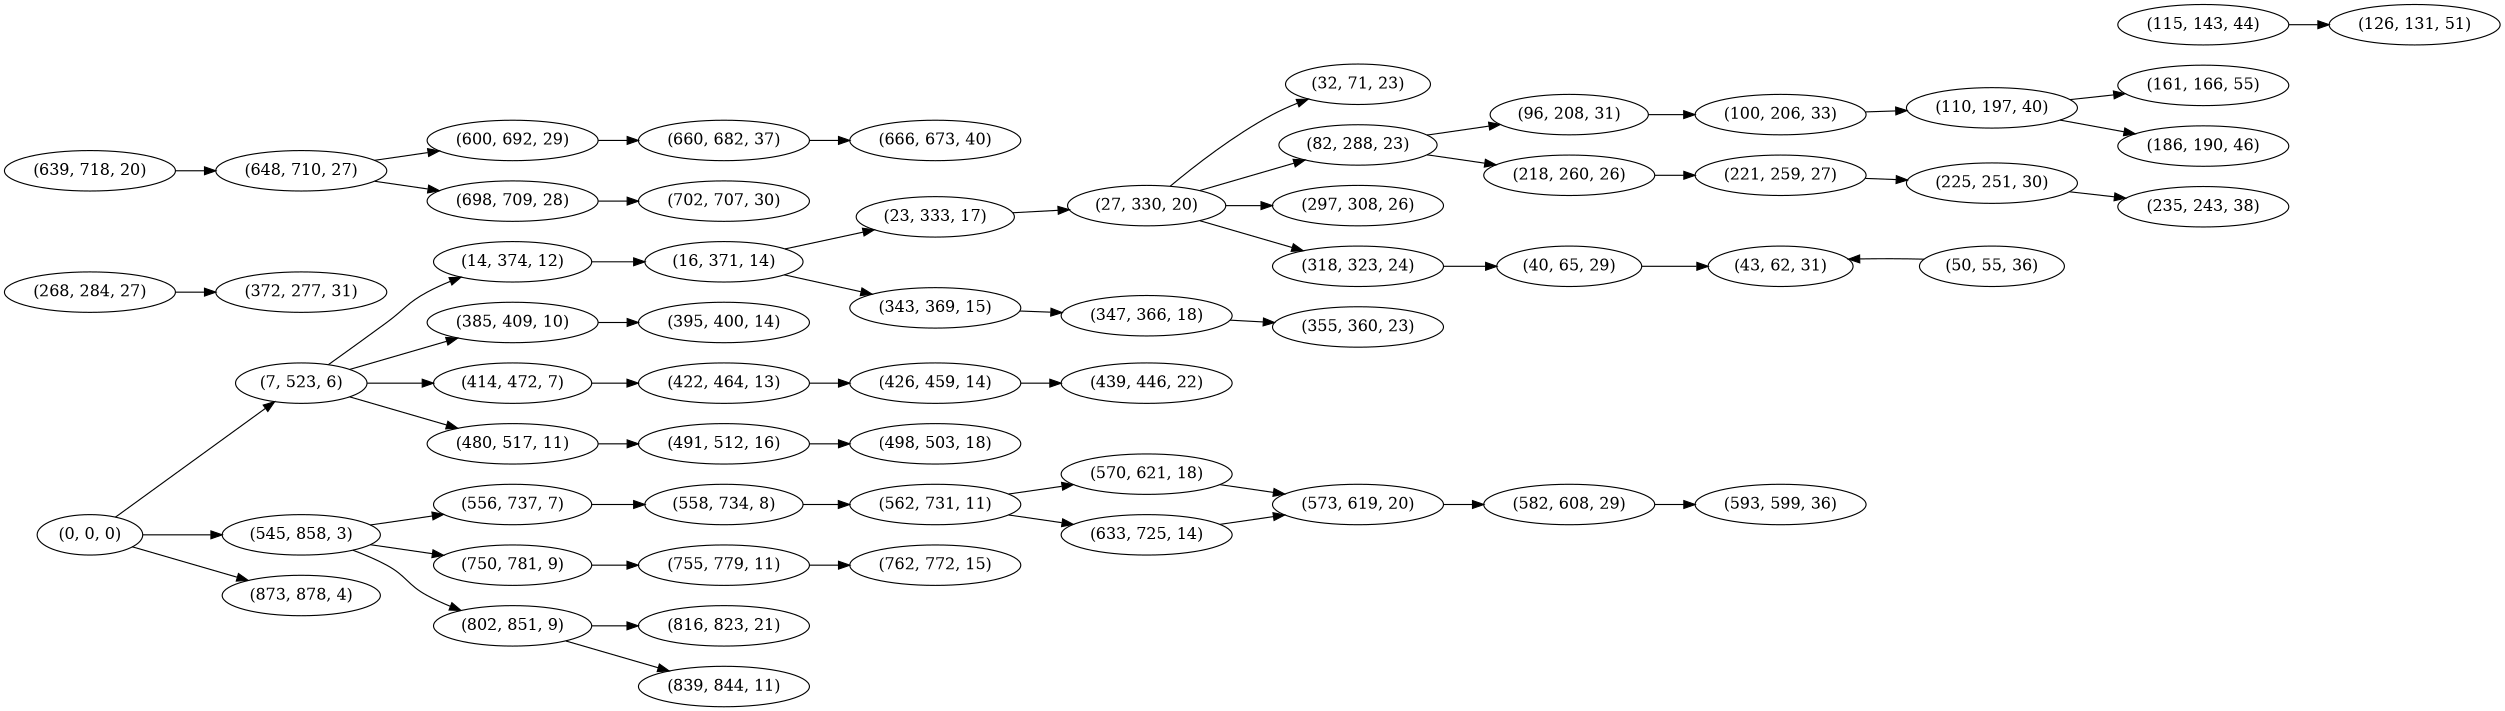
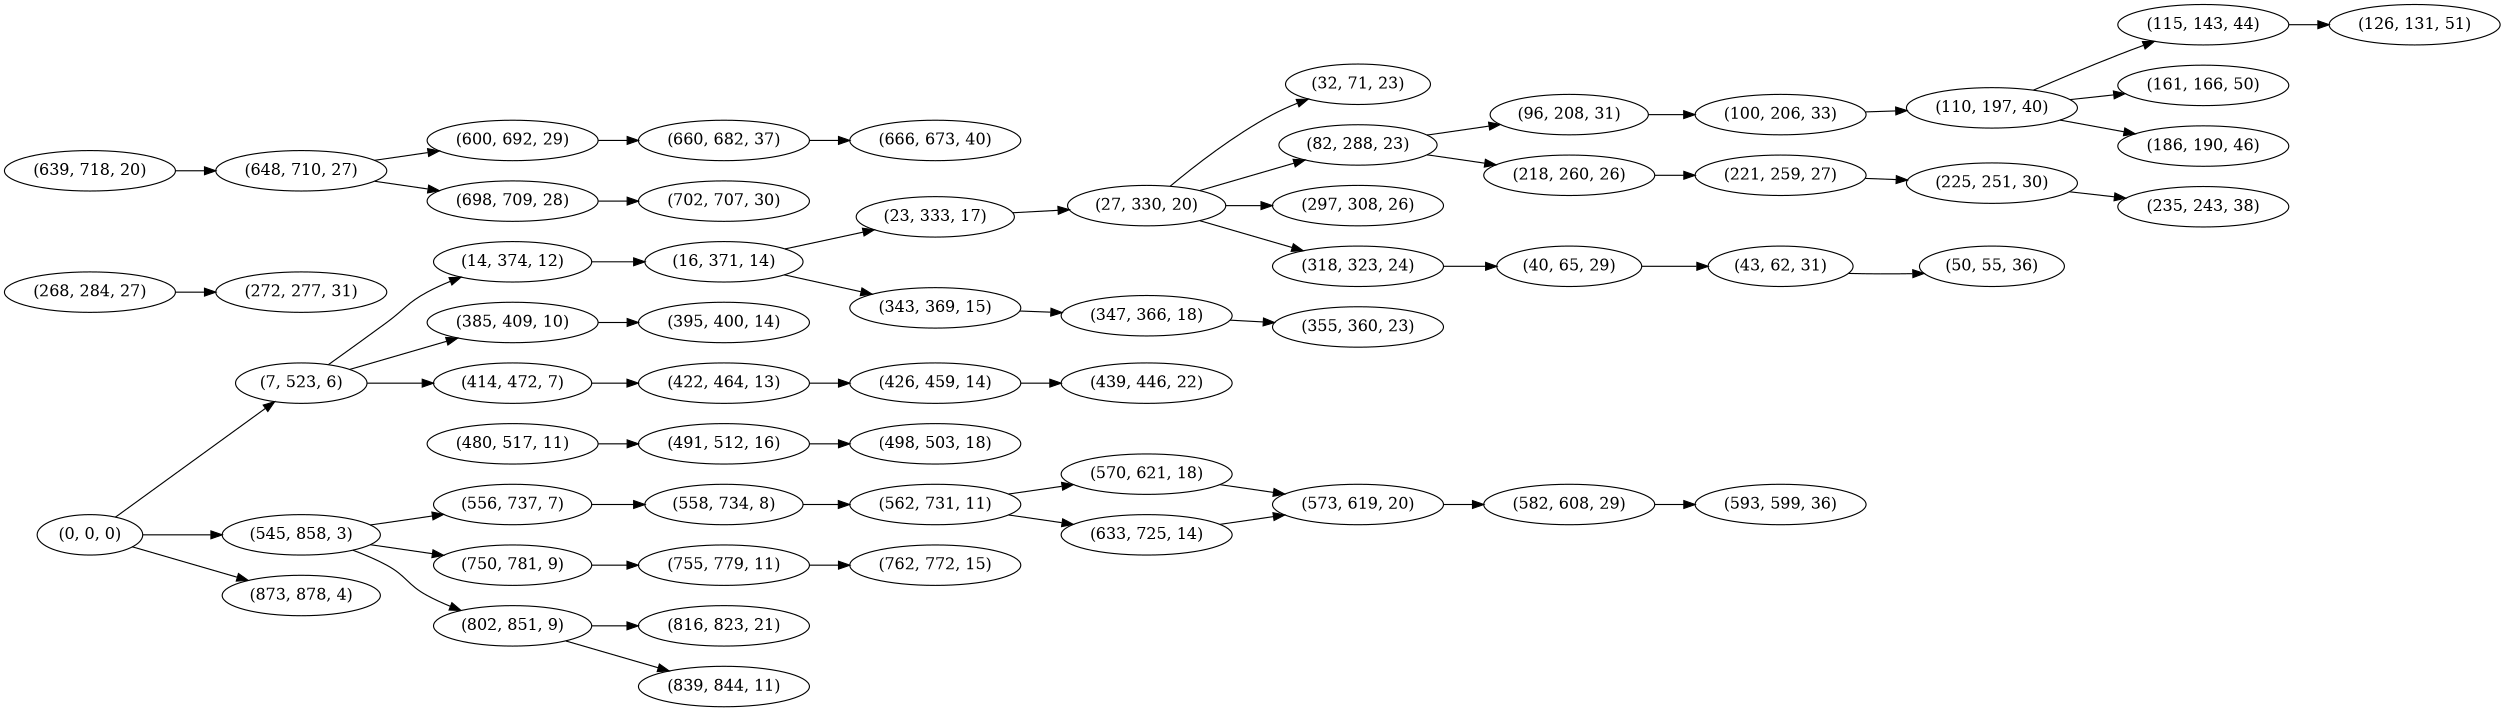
edge "(110, 197, 40)" -> "(115, 143, 44)": added
node "(161, 166, 55)": label "(161, 166, 55)" -> "(161, 166, 50)"
edge "(50, 55, 36)" -> "(43, 62, 31)": reversed
node "(372, 277, 31)": label "(372, 277, 31)" -> "(272, 277, 31)"
edge "(7, 523, 6)" -> "(480, 517, 11)": removed
